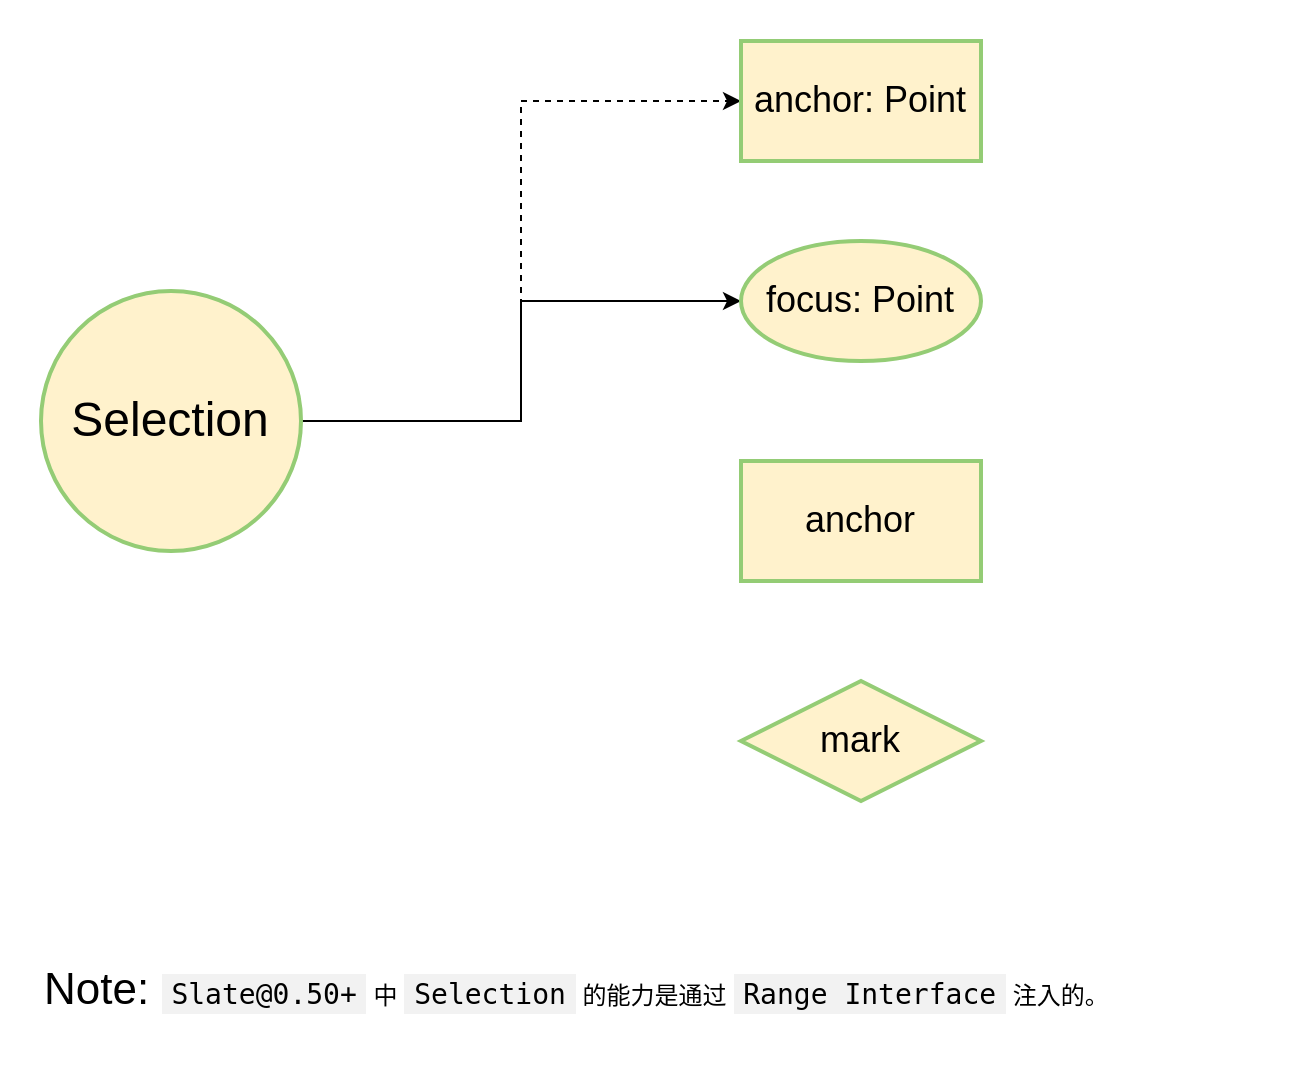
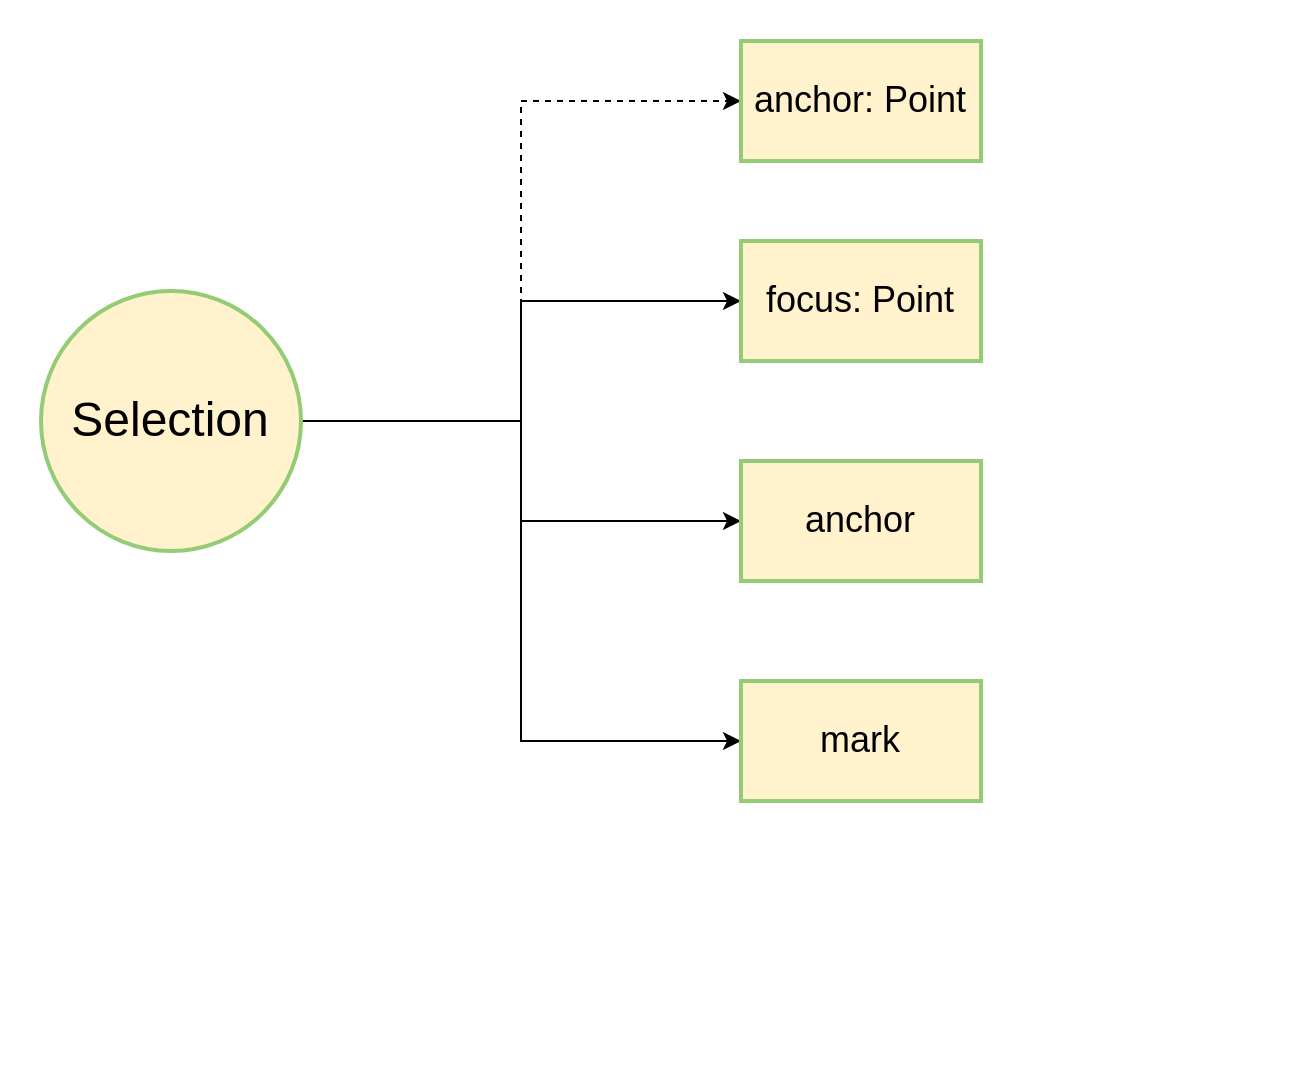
node "focus: Point": shape ellipse -> rectangle
edge "Selection" -> "anchor": added
edge "Selection" -> "mark": added
node "mark": shape diamond -> rectangle
node "Note: Slate@0.50+ 中 Selection 的能力是通过 Range Interface 注入的。": removed
